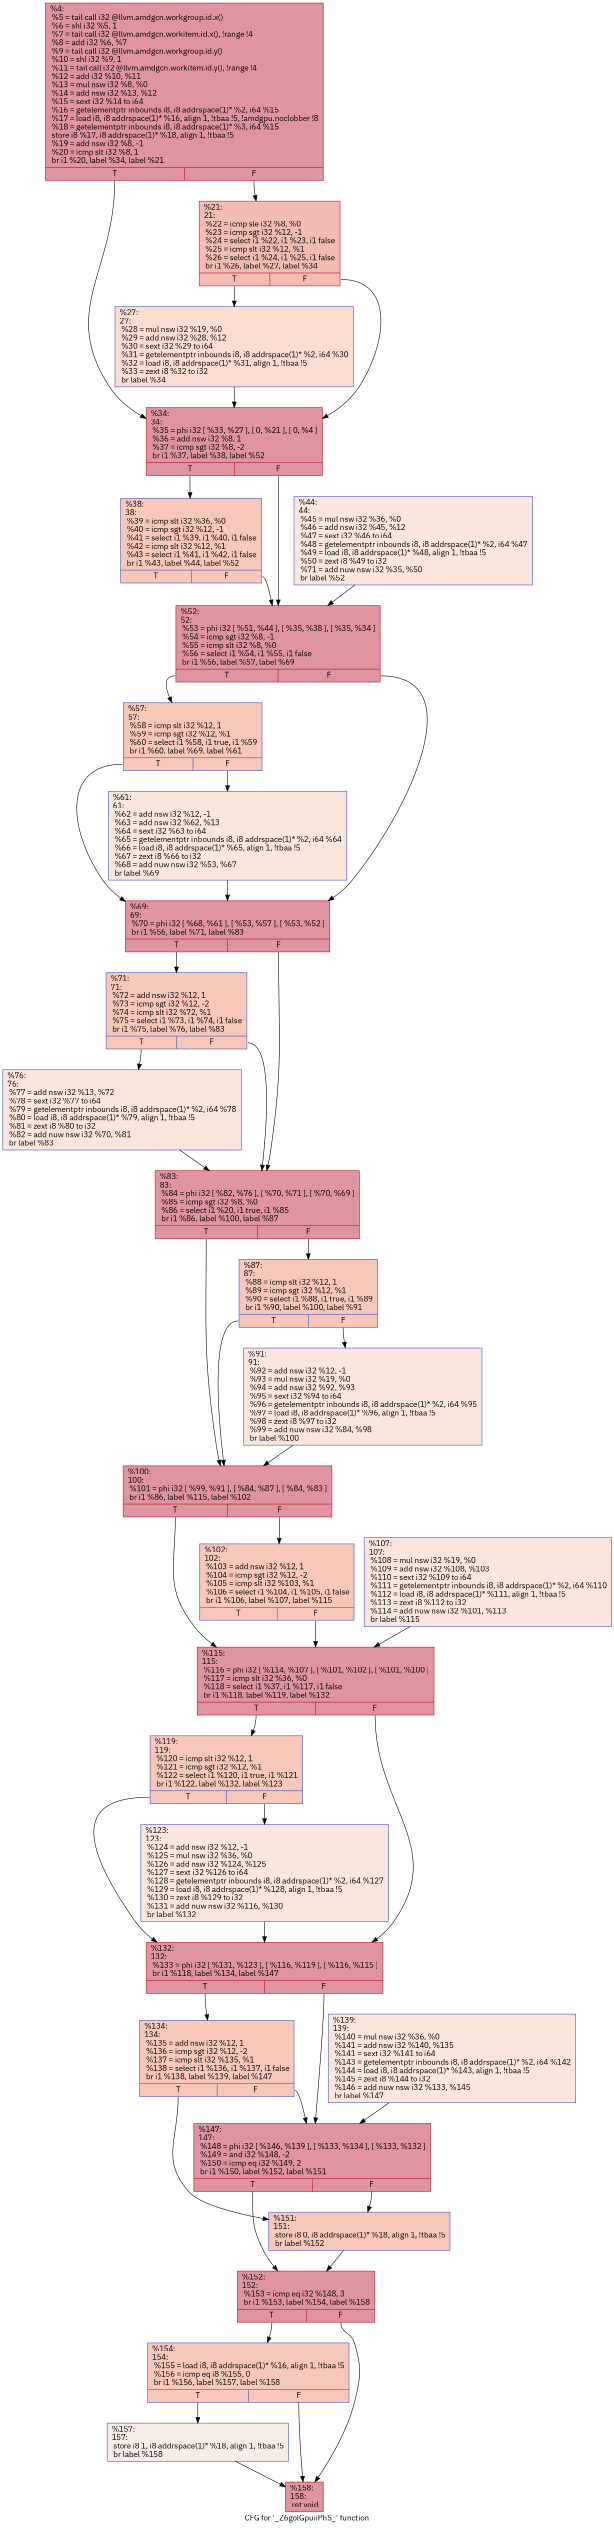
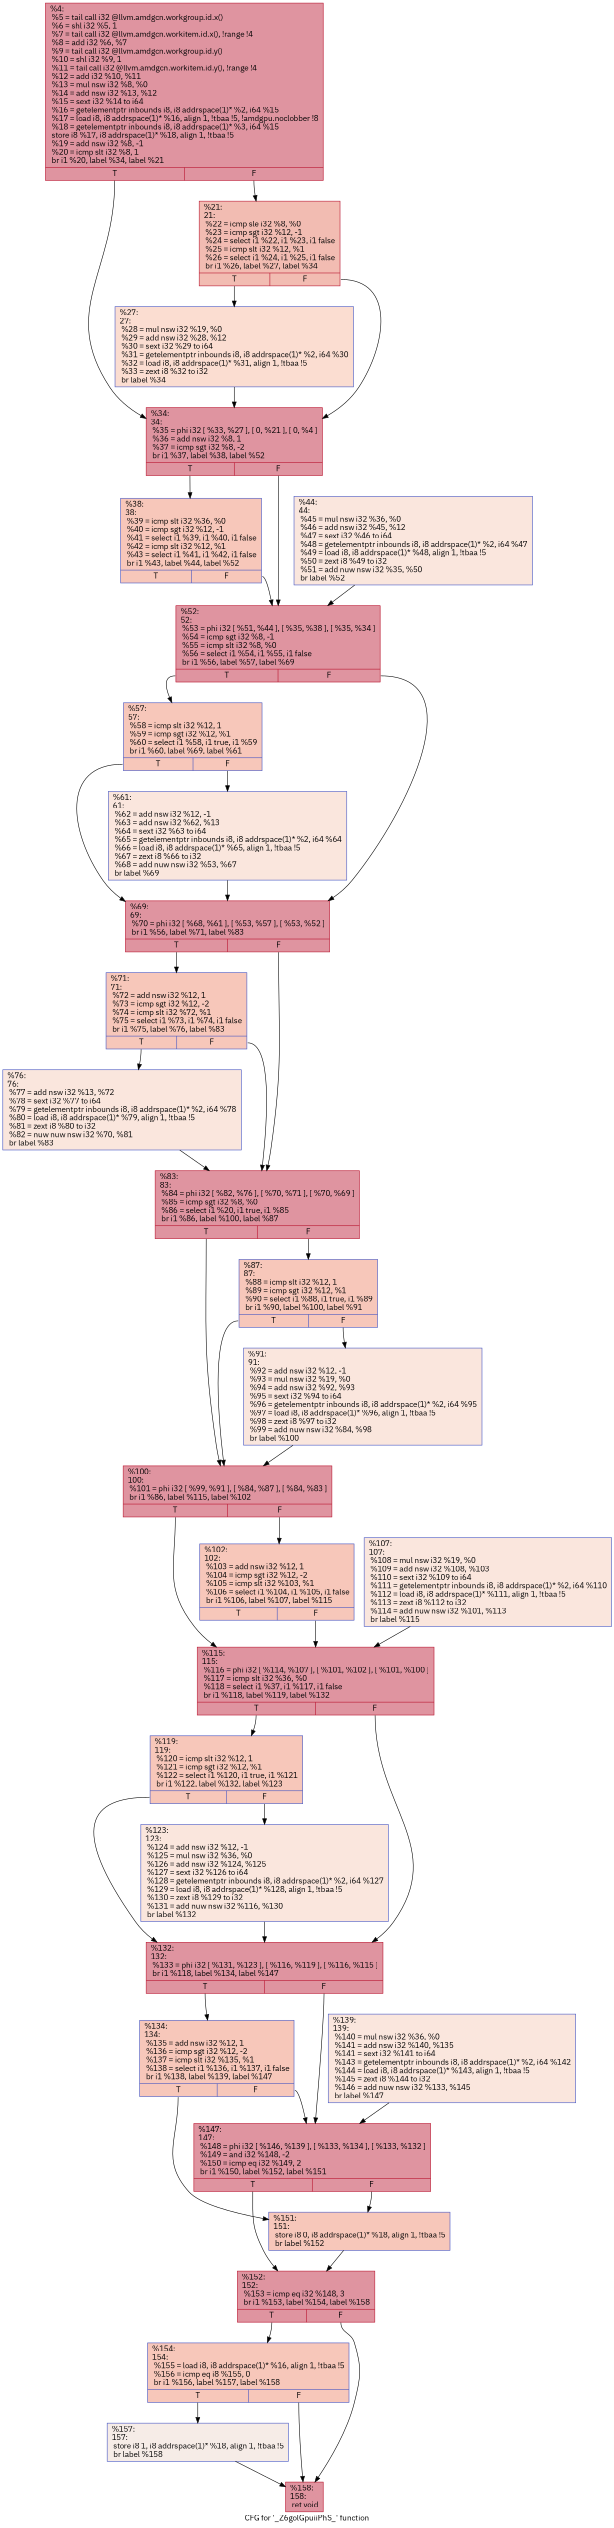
node "%44:": text "%71 = add nuw nsw i32 %35, %50" -> "%51 = add nuw nsw i32 %35, %50"
node "%76:": text "%82 = add nuw nsw i32 %70, %81" -> "%82 = nuw nuw nsw i32 %70, %81"
